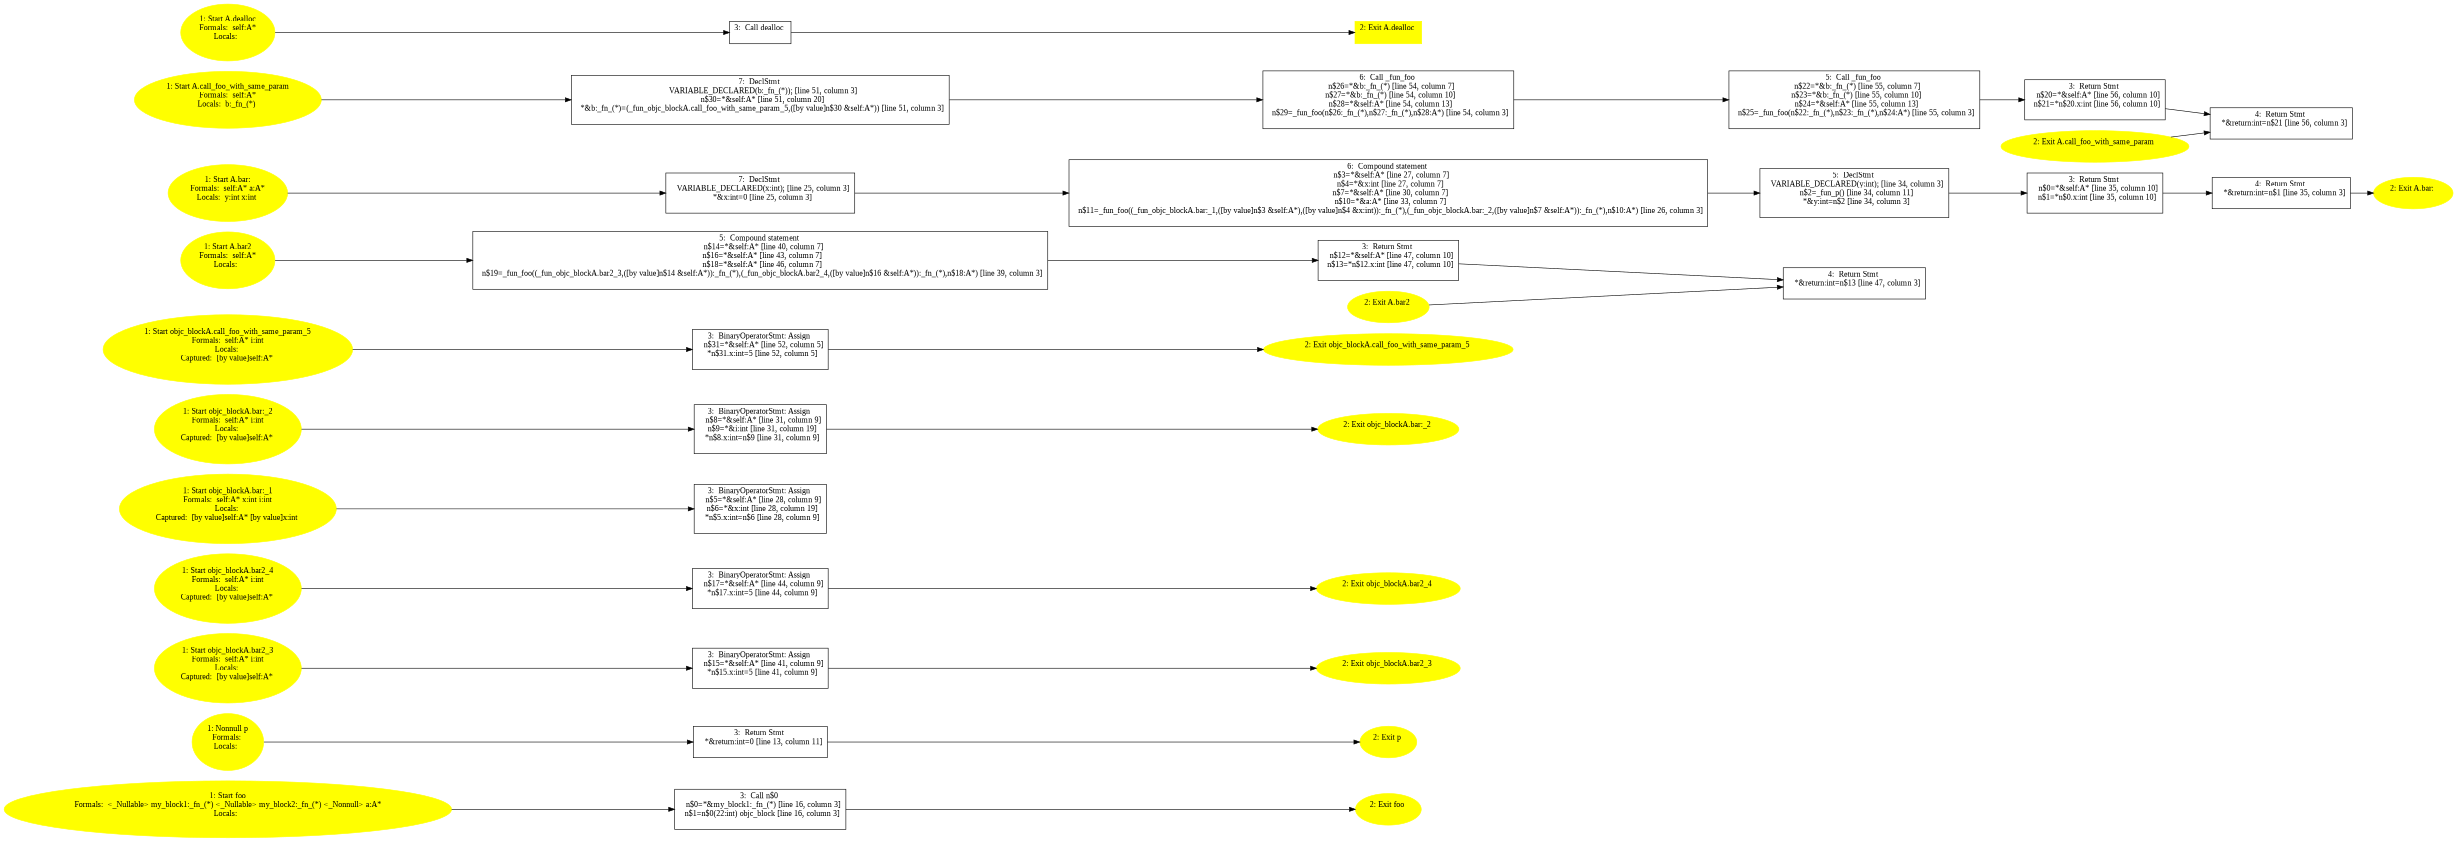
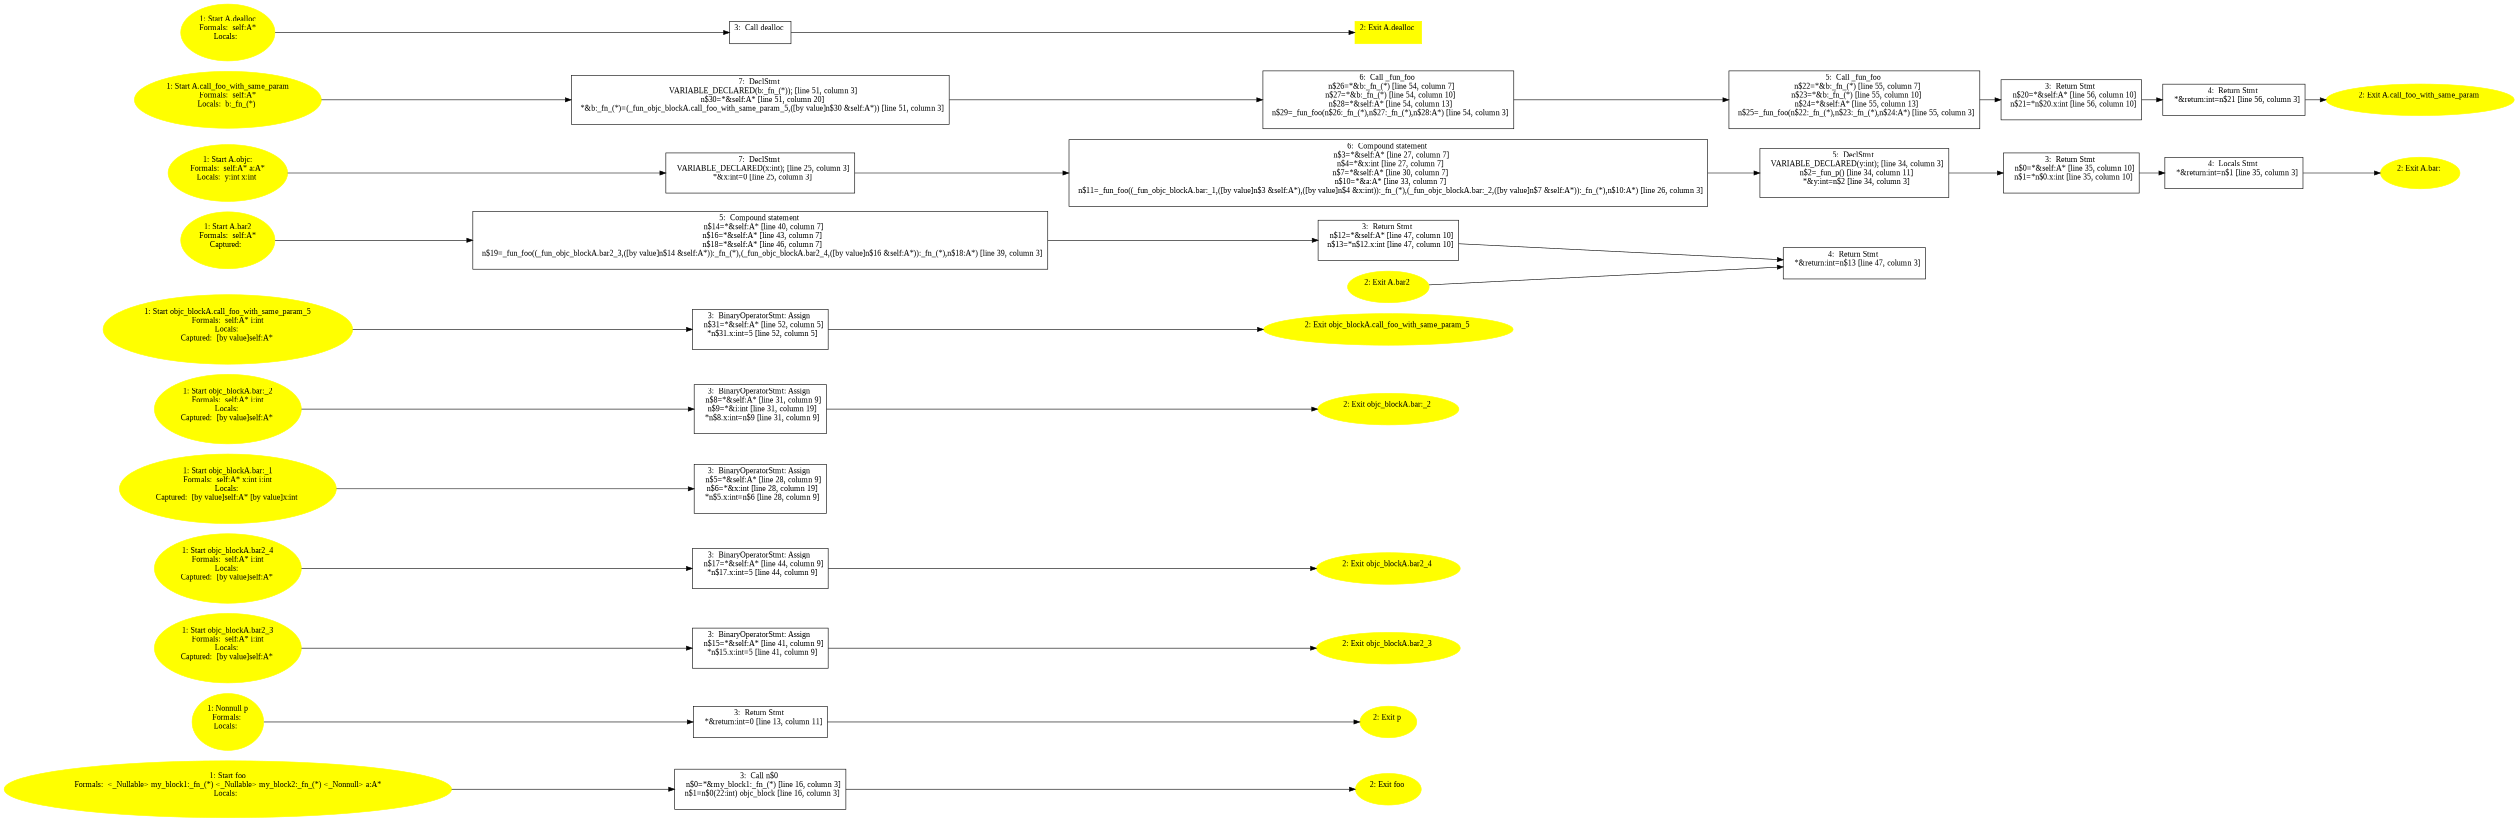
edge "2: Exit A.call_foo_with_same_param" -> "4:  Return Stmt *&return:int=n$21 [line 56, column 3]": reversed
node "1: Start A.bar: Formals:  self:A* a:A* Locals:  y:int x:int": label "1: Start A.bar: Formals:  self:A* a:A* Locals:  y:int x:int" -> "1: Start A.objc: Formals:  self:A* a:A* Locals:  y:int x:int"
node "4:  Return Stmt *&return:int=n$1 [line 35, column 3]": label "4:  Return Stmt *&return:int=n$1 [line 35, column 3]" -> "4:  Locals Stmt *&return:int=n$1 [line 35, column 3]"
node "1: Start A.bar2 Formals:  self:A* Locals:": label "1: Start A.bar2 Formals:  self:A* Locals:" -> "1: Start A.bar2 Formals:  self:A* Captured:"
